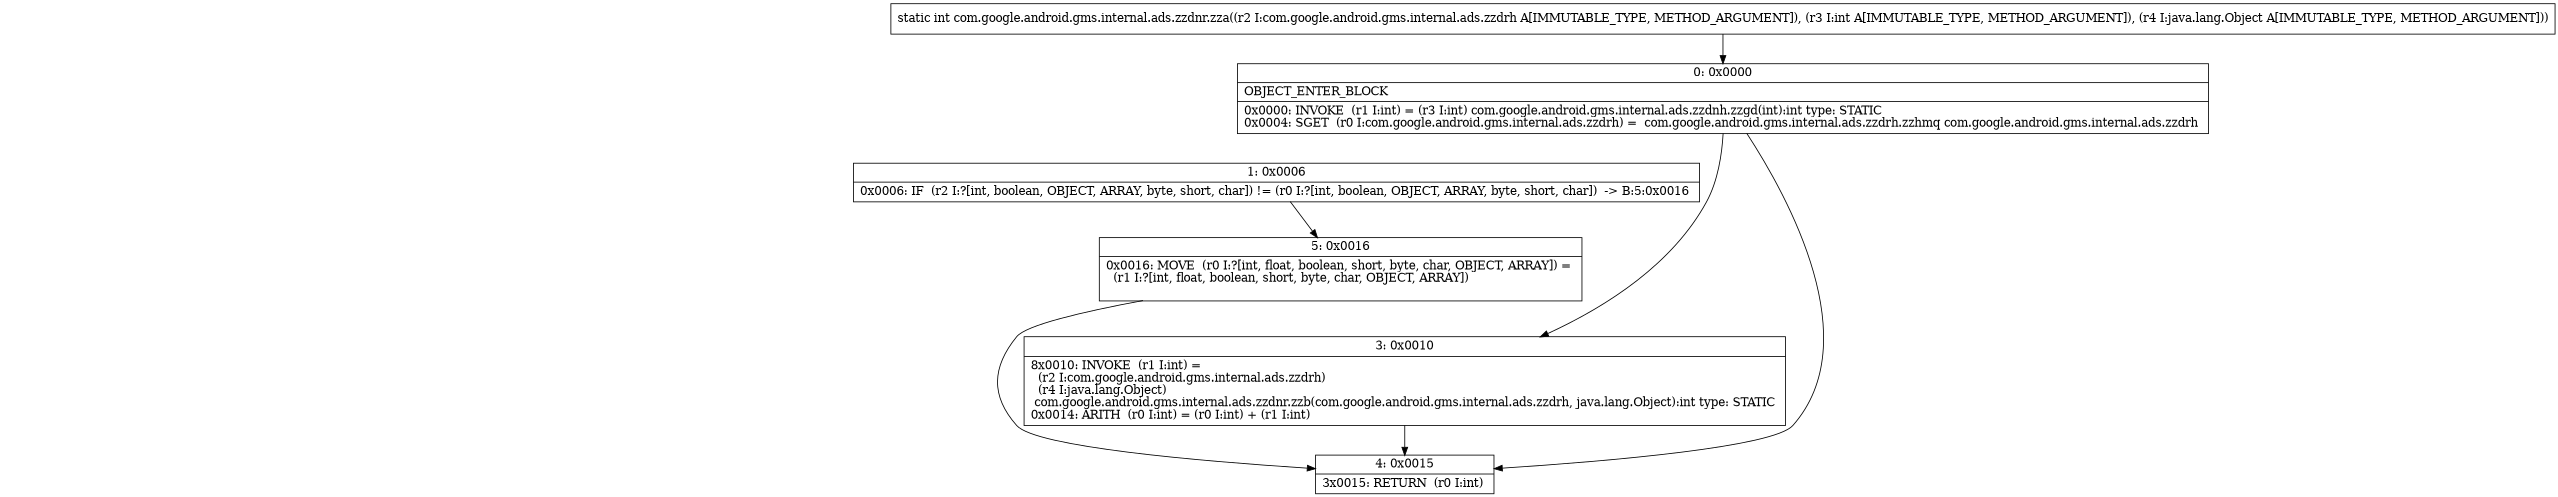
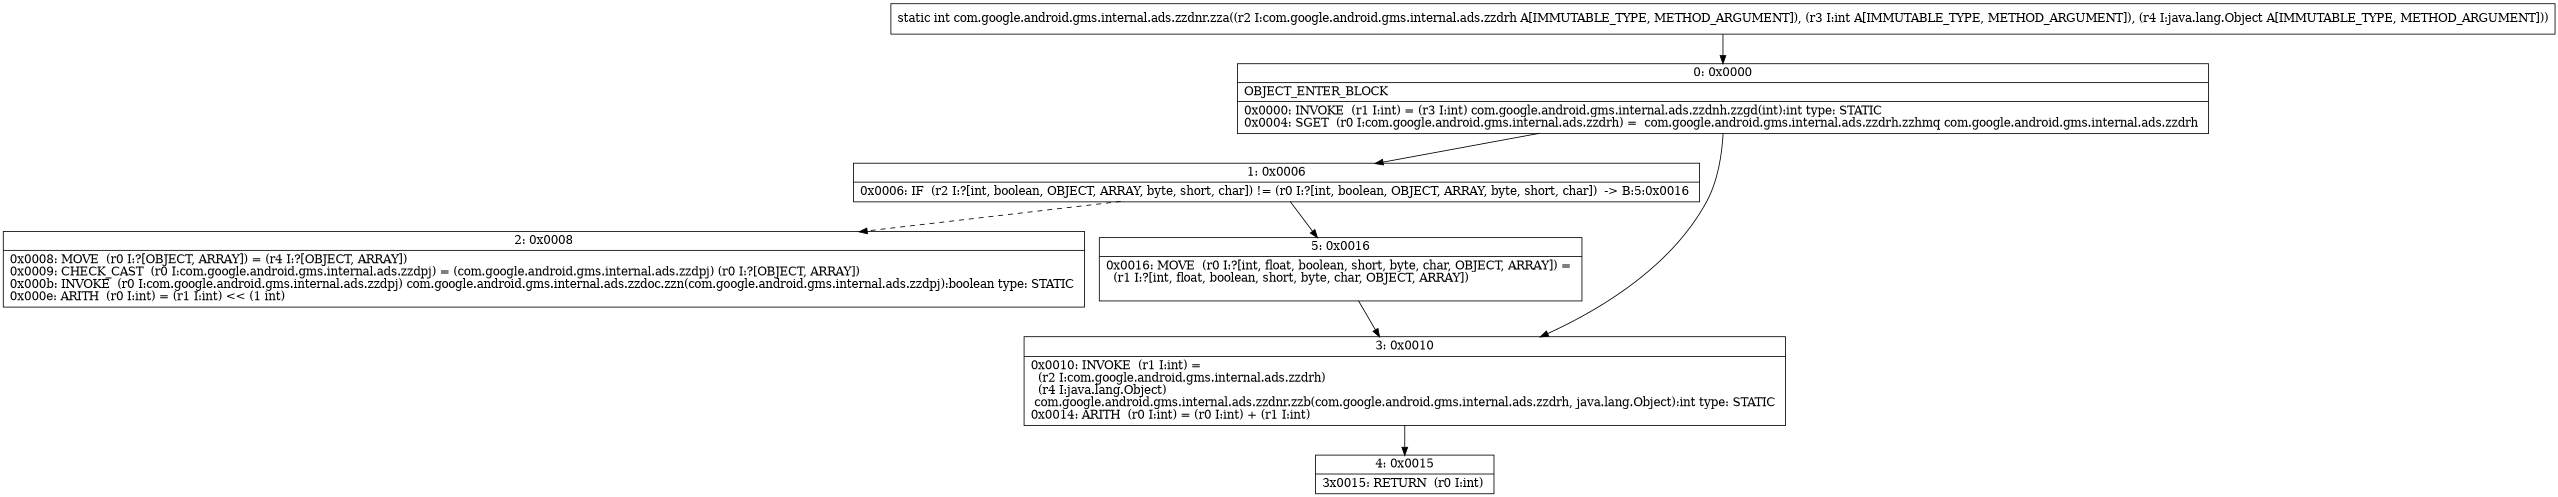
node "2: 0x0008": added
node "3: 0x0010": text "8x0010: INVOKE  (r1 I:int) =" -> "0x0010: INVOKE  (r1 I:int) ="
edge "0: 0x0000" -> "4: 0x0015": now "0: 0x0000" -> "1: 0x0006"
edge "5: 0x0016" -> "4: 0x0015": now "5: 0x0016" -> "3: 0x0010"
